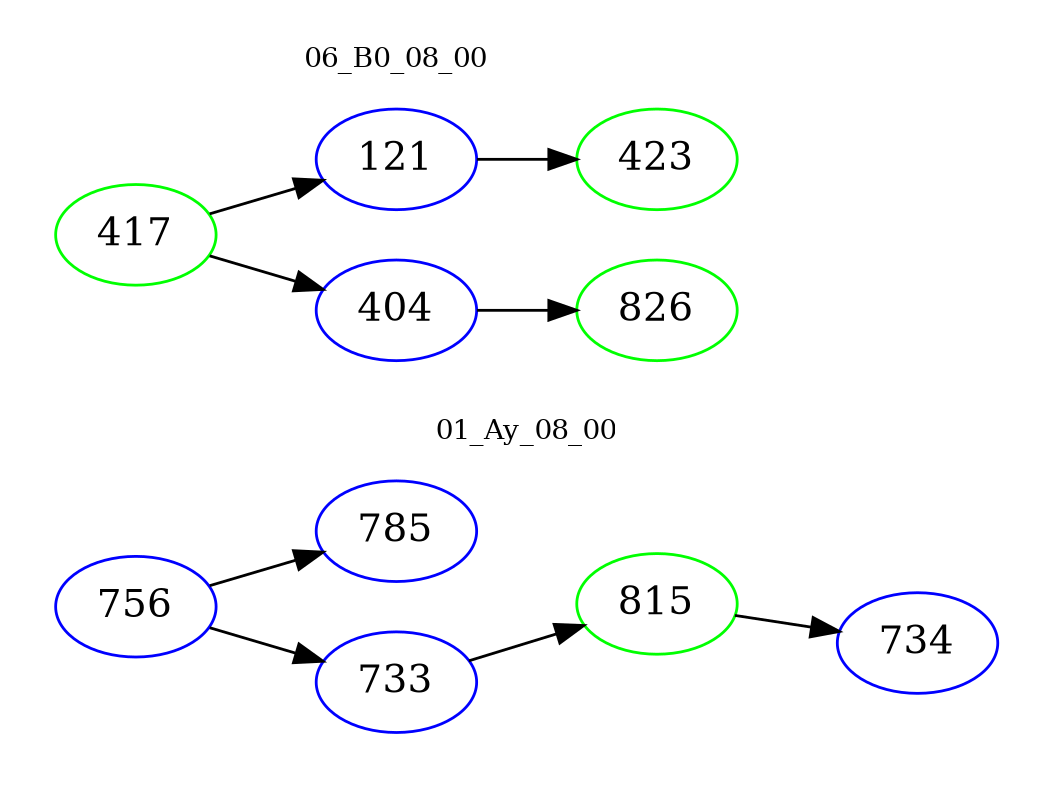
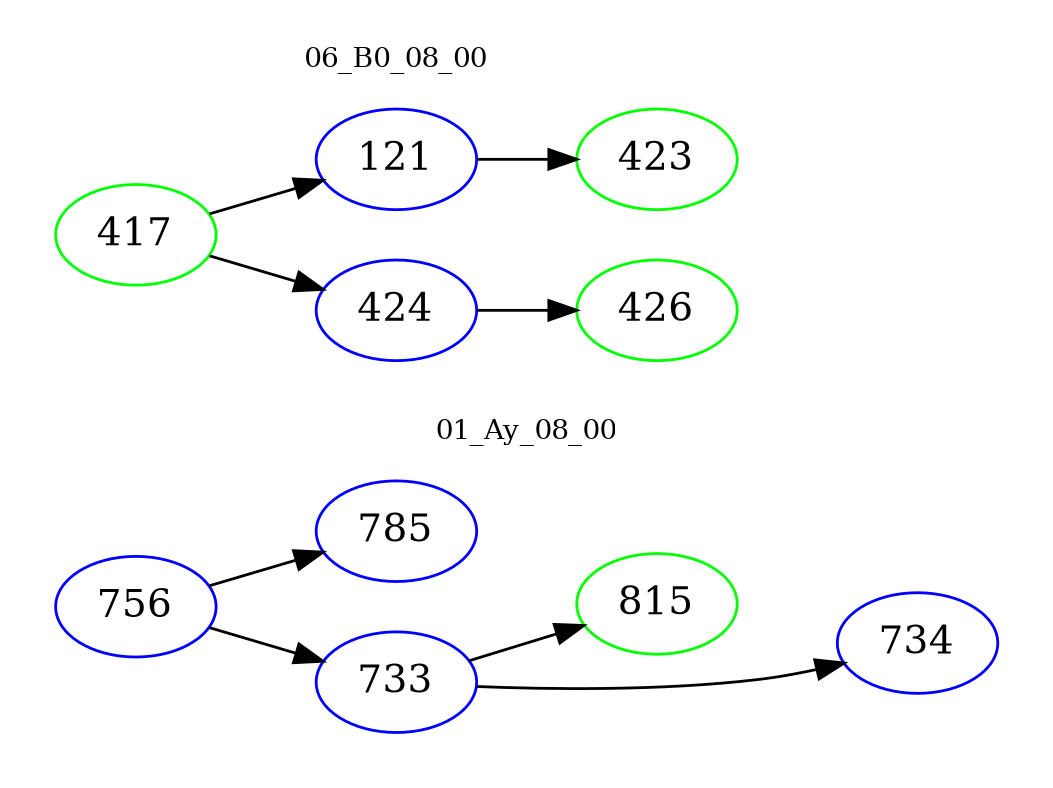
node "404": label "404" -> "424"
node "826": label "826" -> "426"
edge "815" -> "734": now "733" -> "734"
